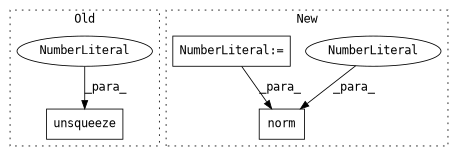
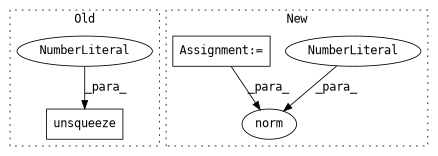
node "NumberLiteral:=": label "NumberLiteral:=" -> "Assignment:="
node "norm": shape box -> ellipse
